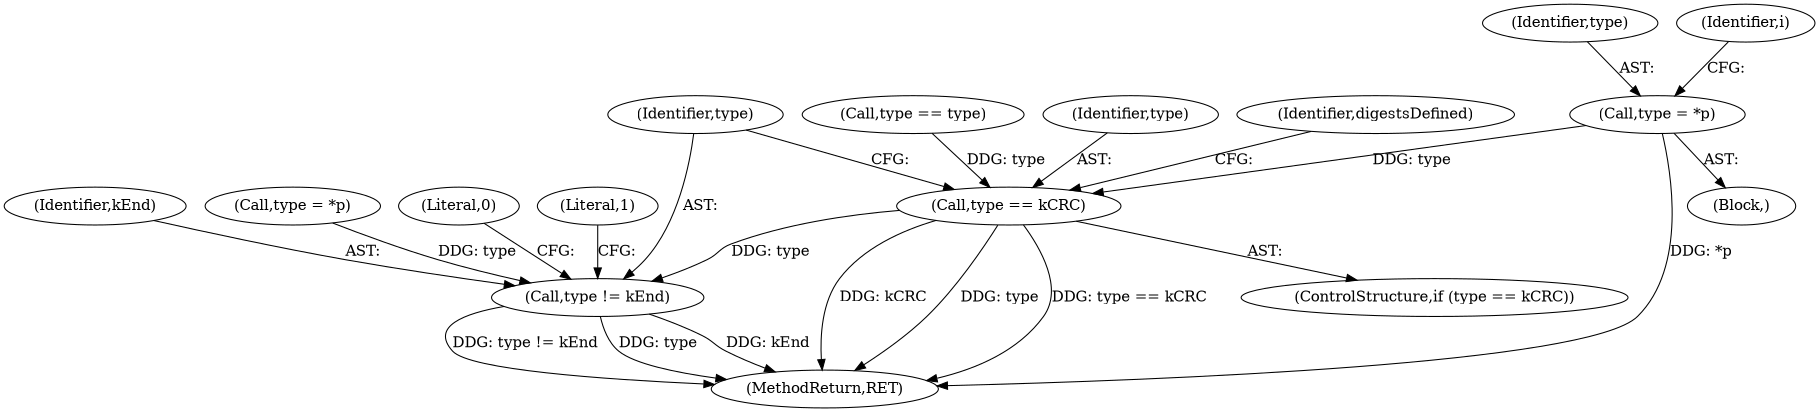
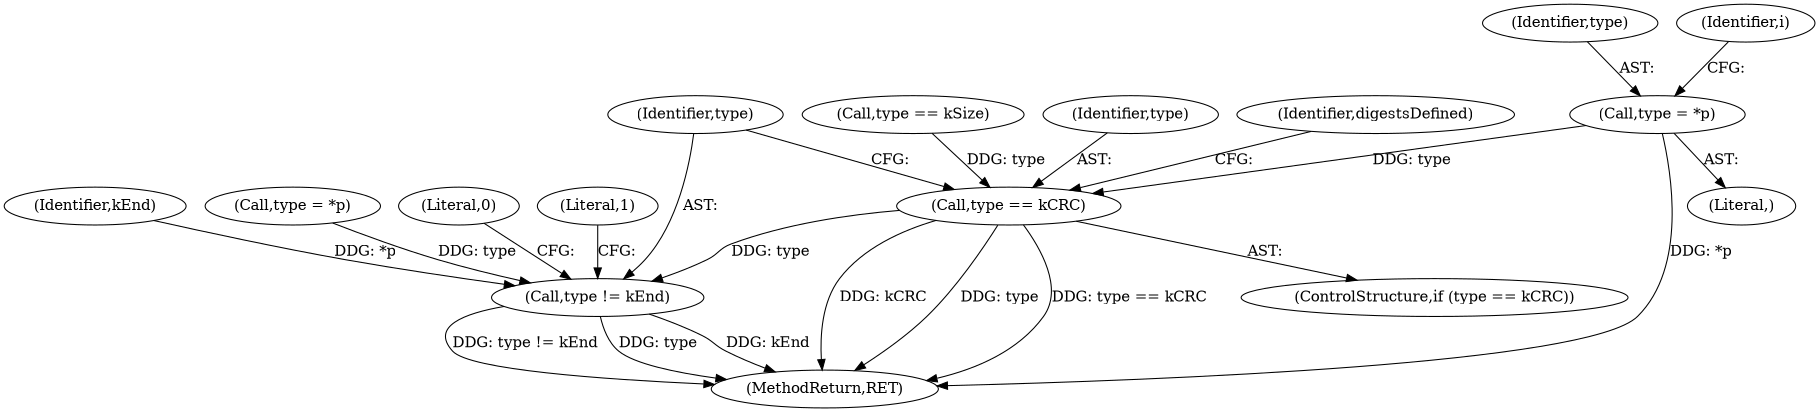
node "(Call,type == type)": label "(Call,type == type)" -> "(Call,type == kSize)"
node "(Block,)": label "(Block,)" -> "(Literal,)"
edge "(Identifier,kEnd)" -> "(Call,type != kEnd)": label "AST: " -> "DDG: *p"
